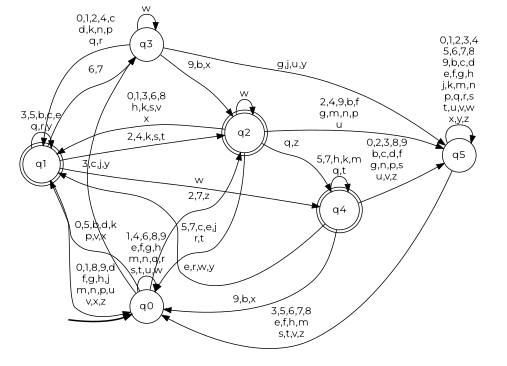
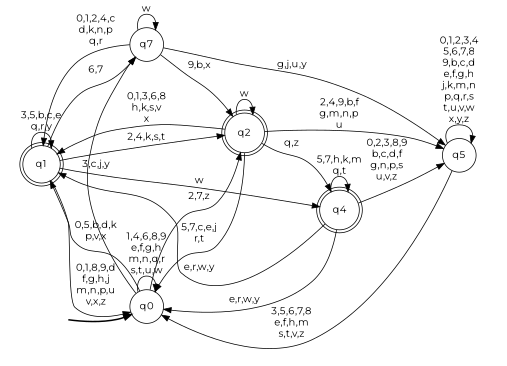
node "q3": label "q3" -> "q7"
edge "q4" -> "q0": label "9,b,x" -> "e,r,w,y"
